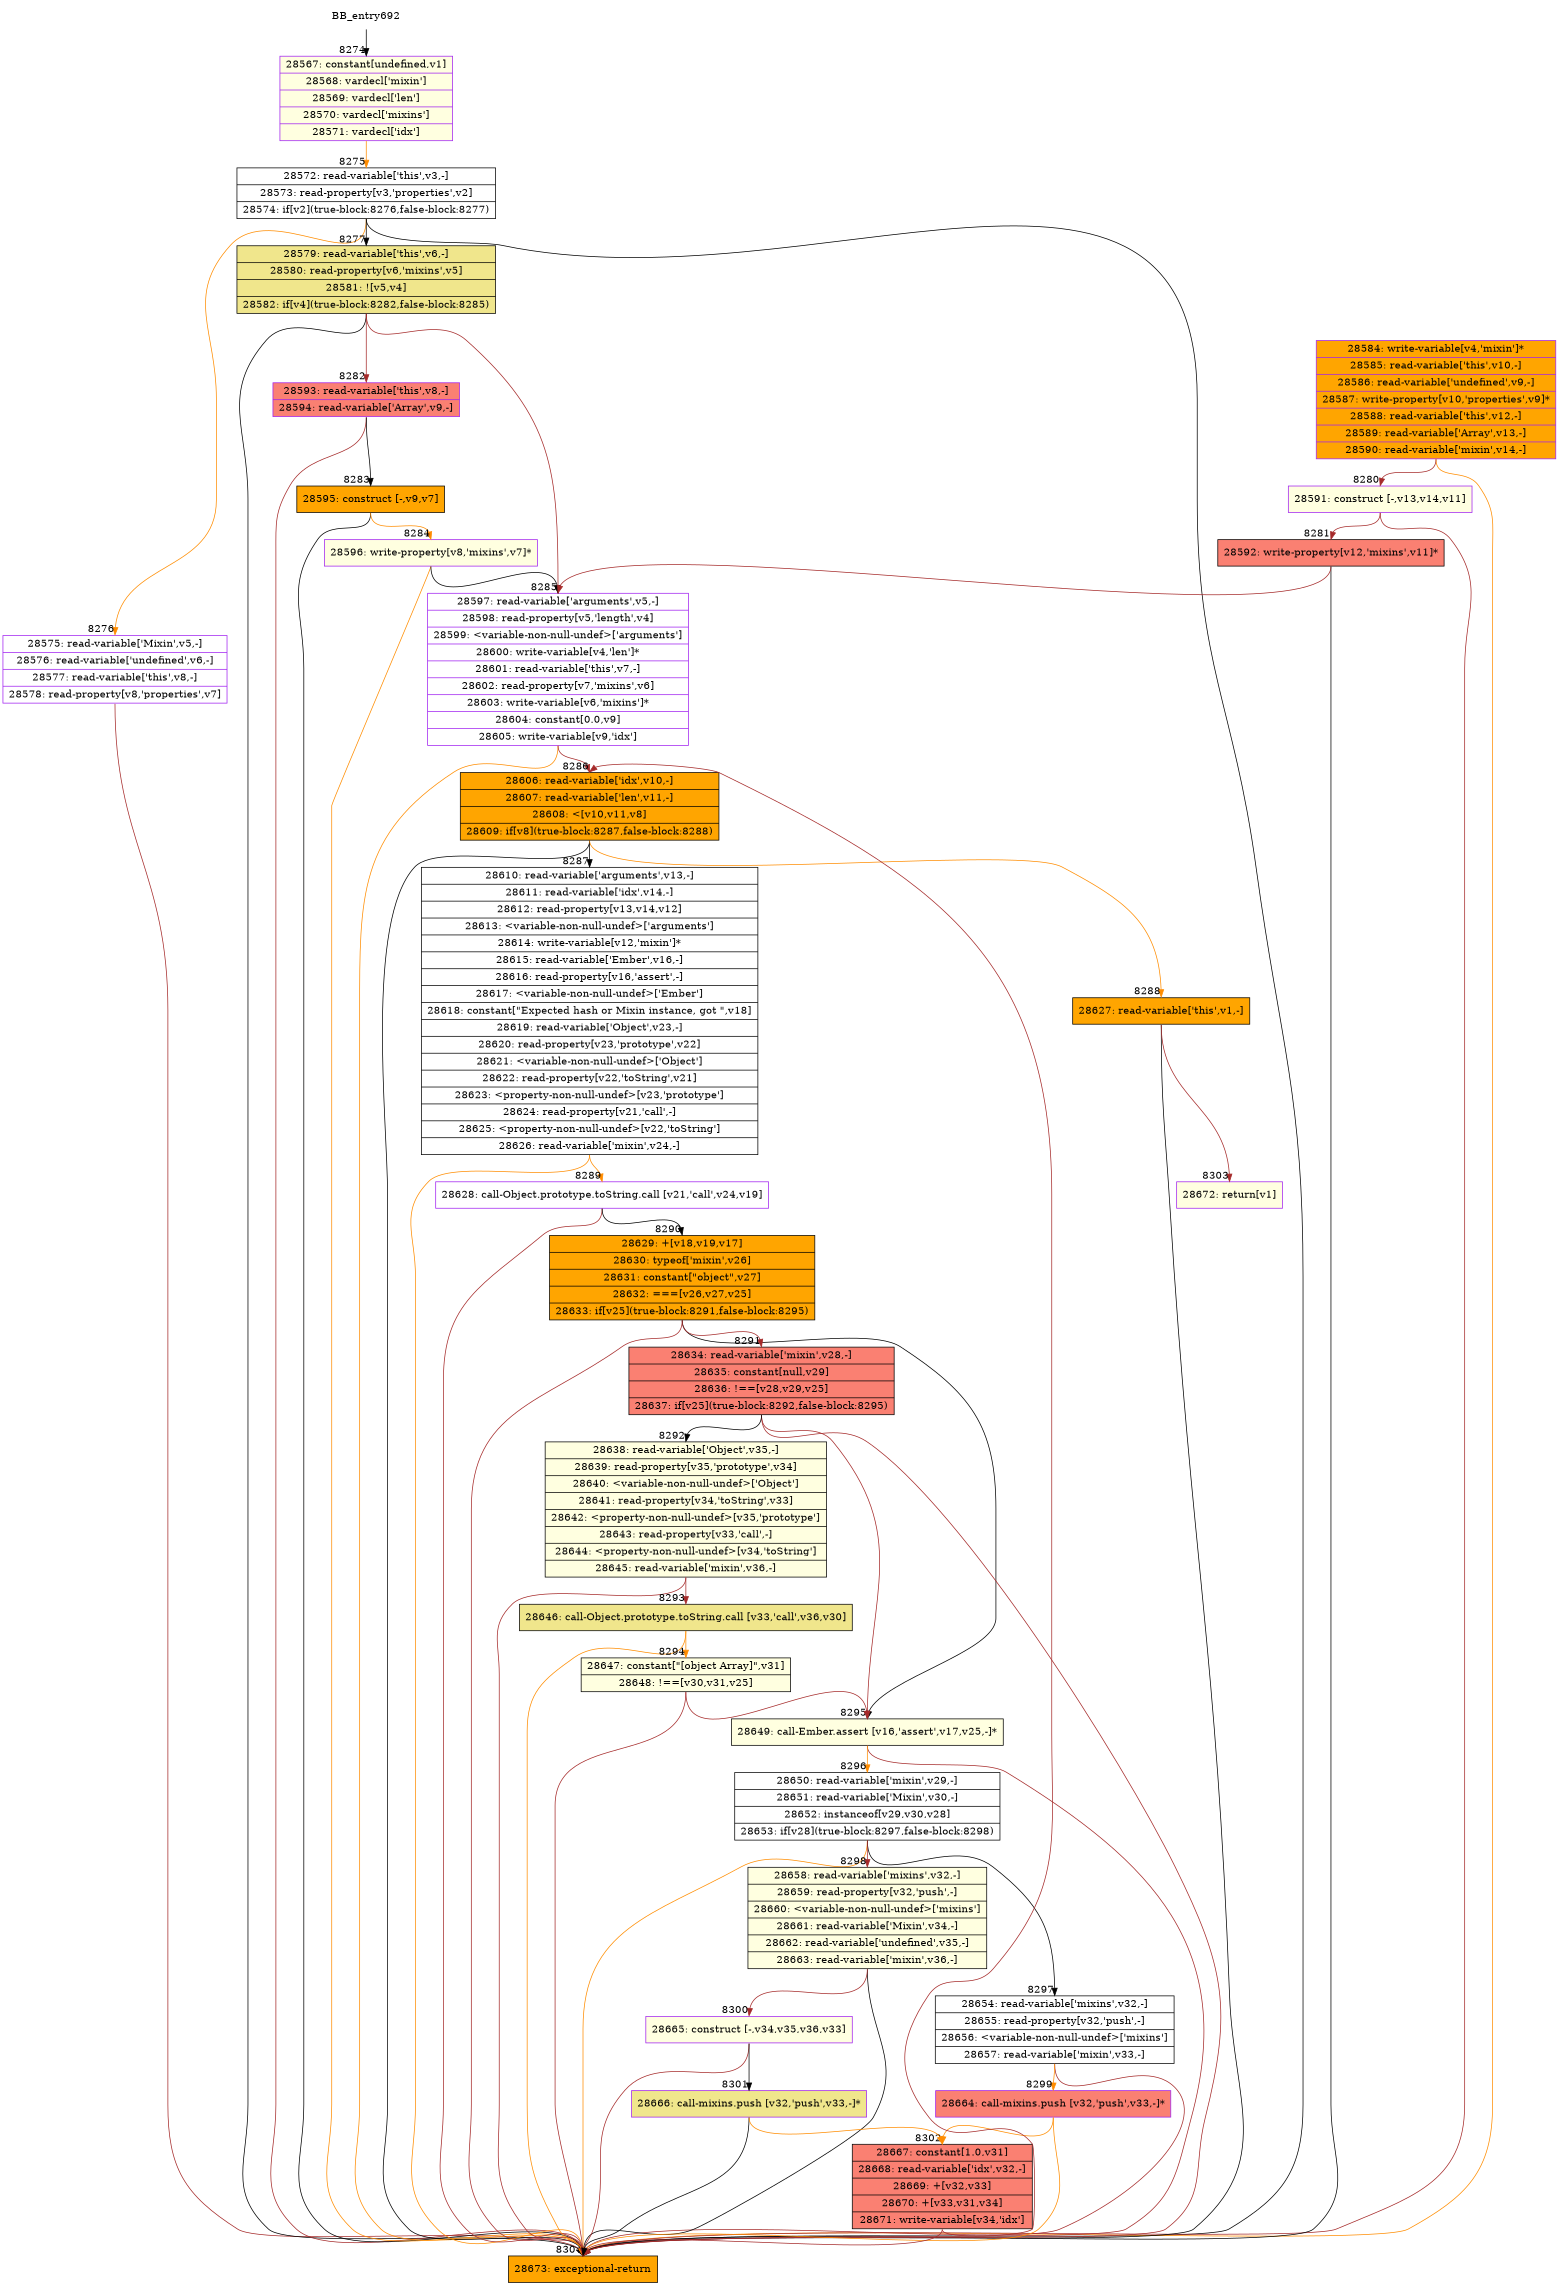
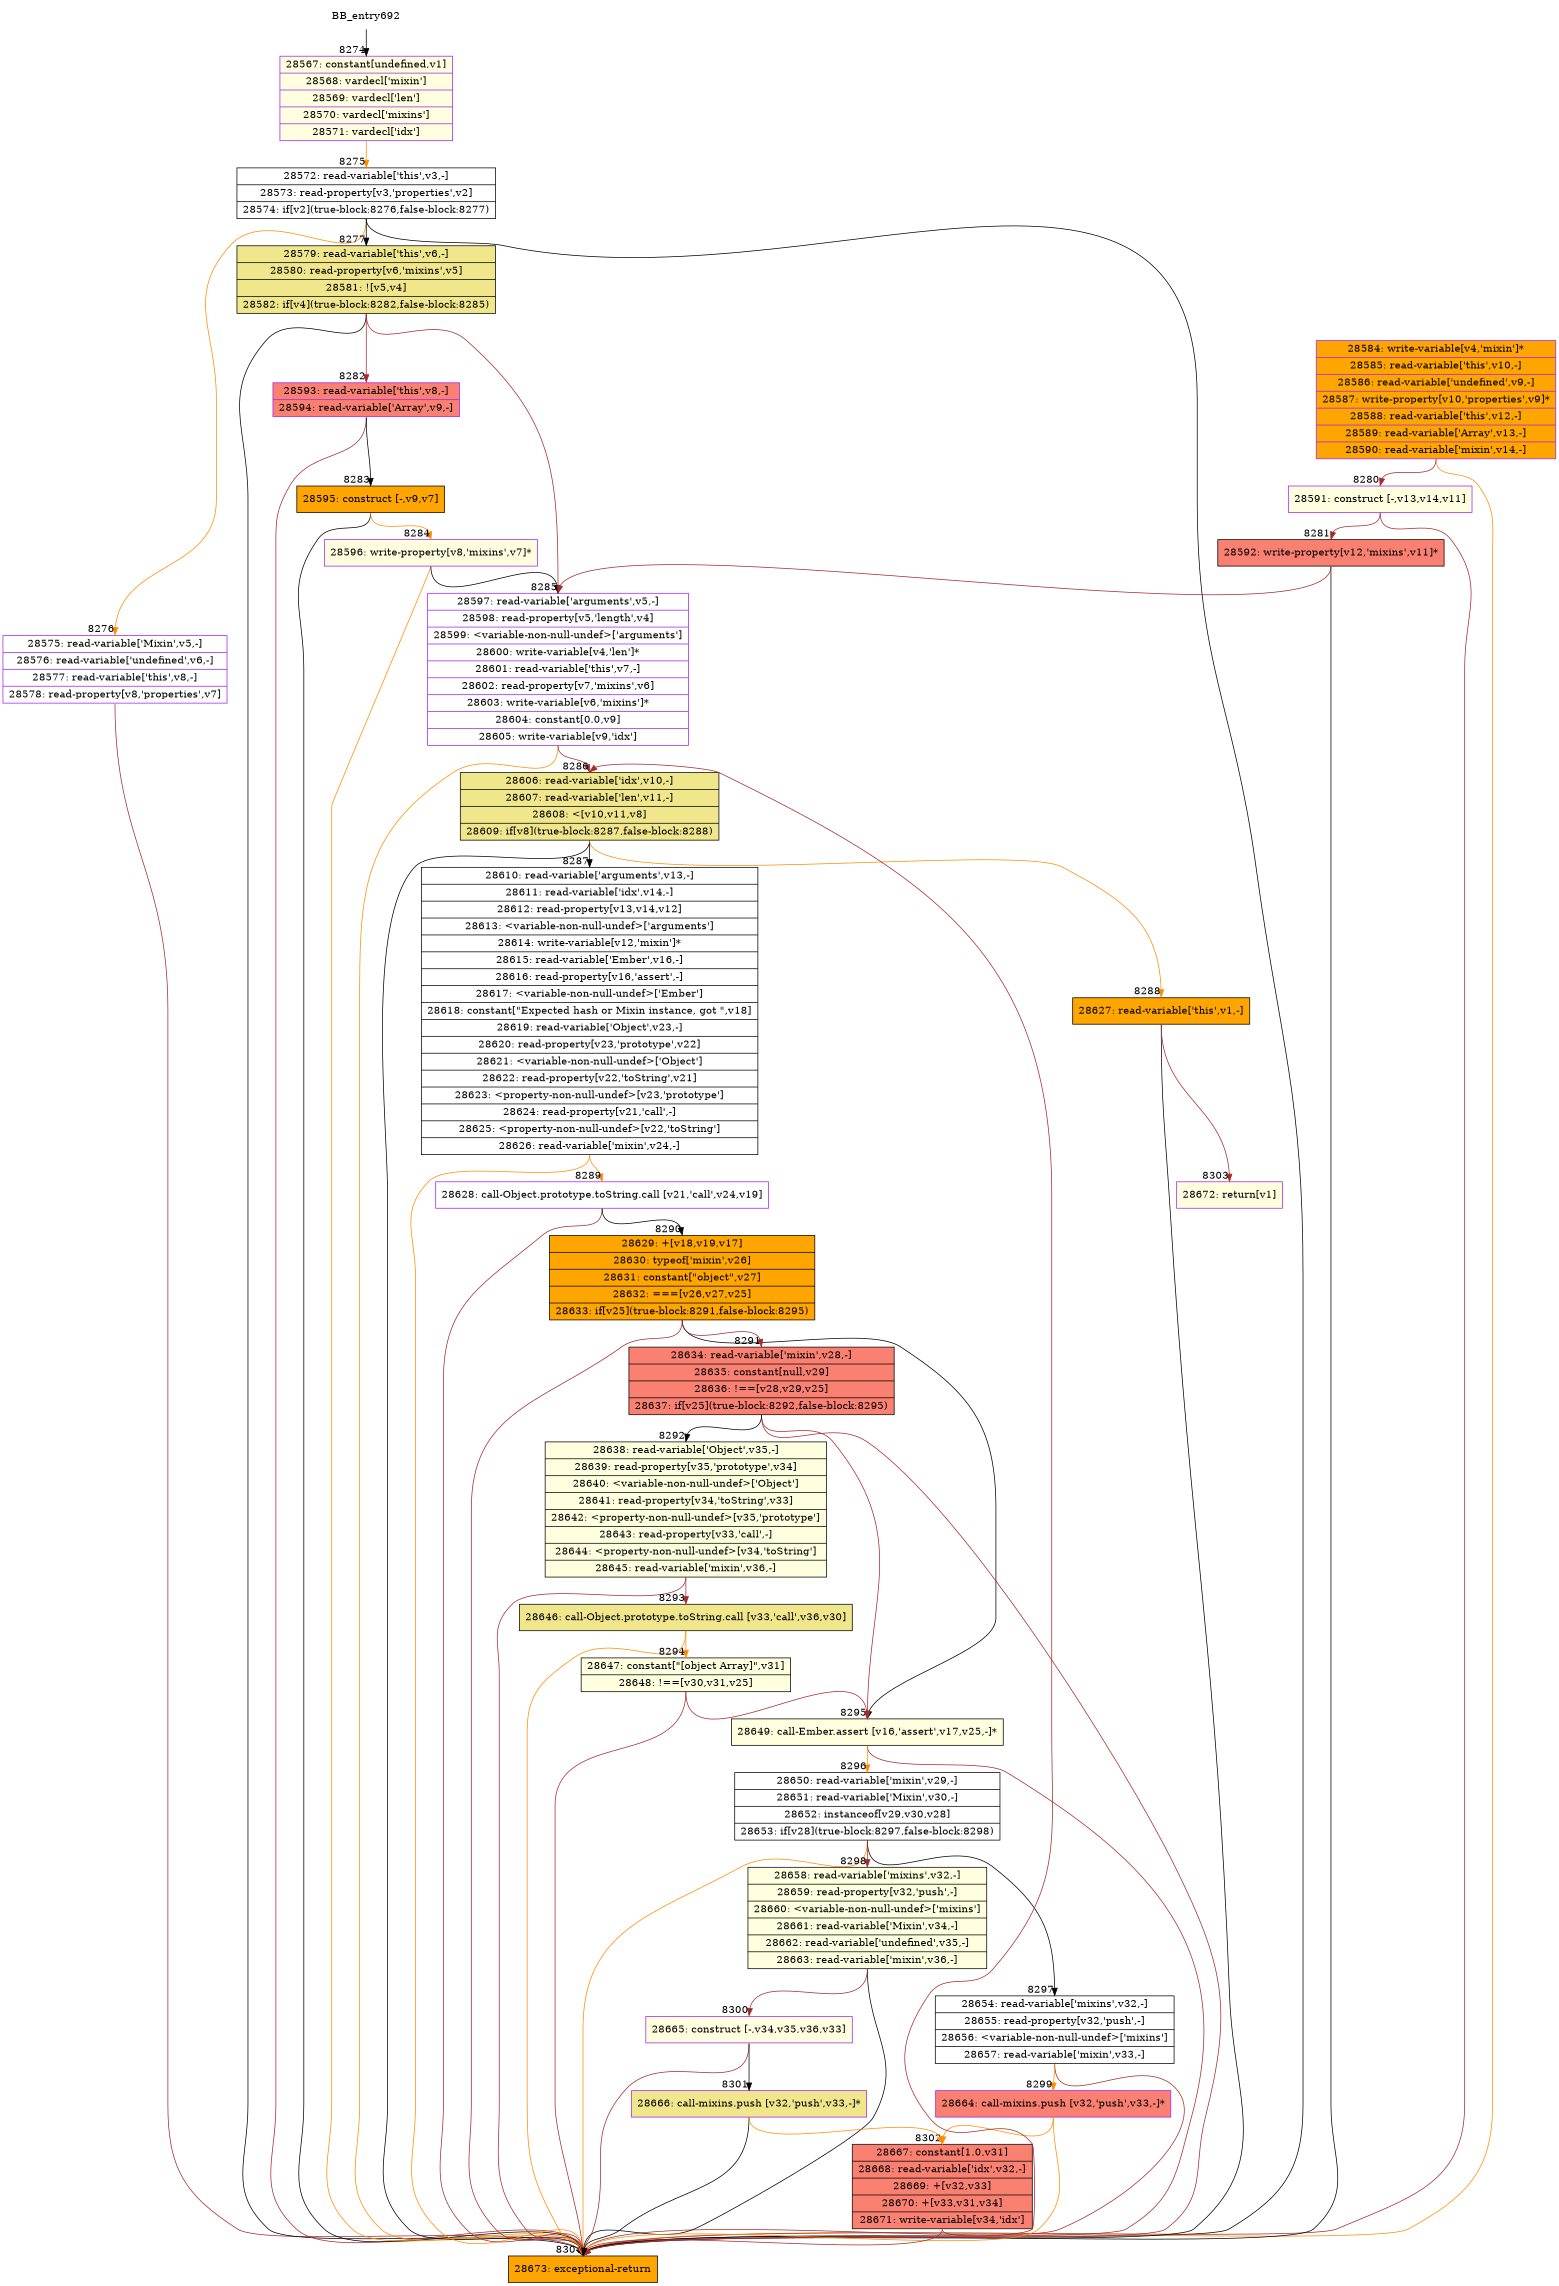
node "28606: read-variable['idx',v10,-]": fillcolor orange -> khaki
